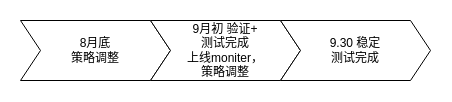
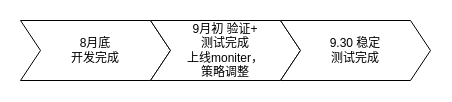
node "8月底 策略调整": label "8月底 策略调整" -> "8月底 开发完成"
